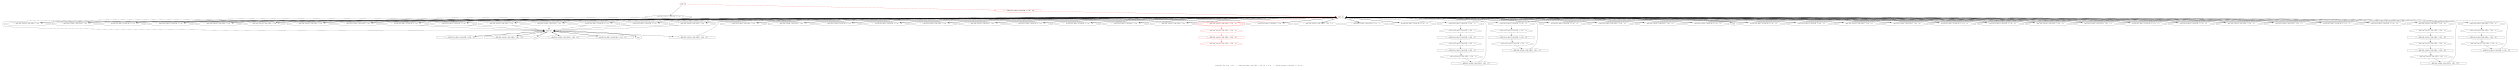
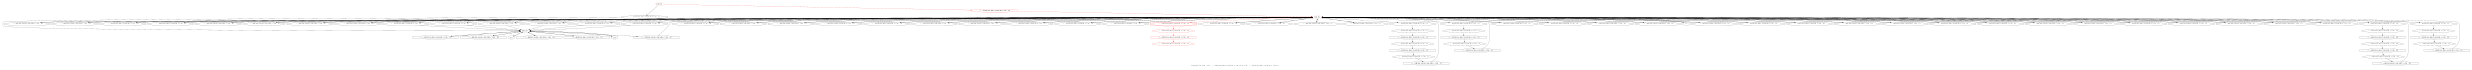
node "../../sphincs-a-sha2-128s/sign.c Line  145": removed
